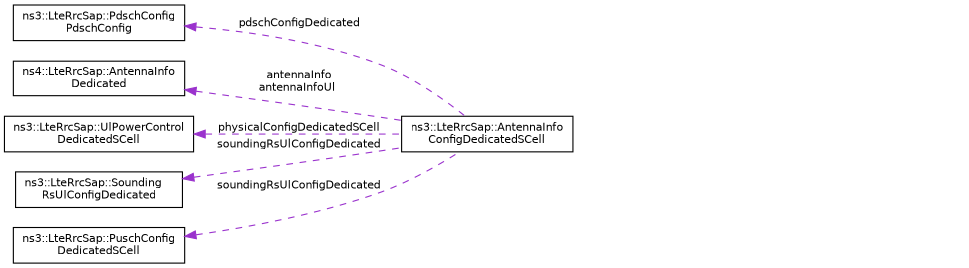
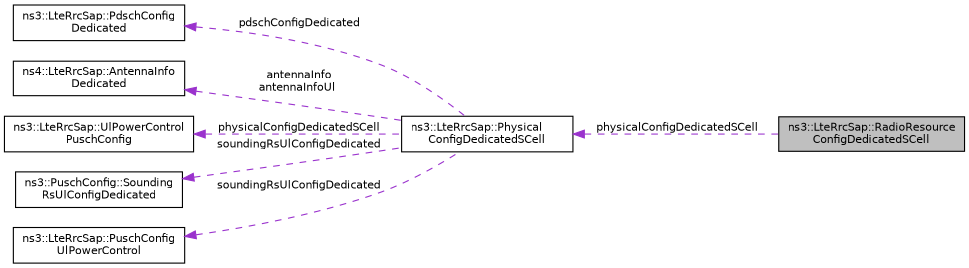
node "ns3::LteRrcSap::PdschConfig PdschConfig": label "ns3::LteRrcSap::PdschConfig PdschConfig" -> "ns3::LteRrcSap::PdschConfig Dedicated"
node "ns3::LteRrcSap::UlPowerControl DedicatedSCell": label "ns3::LteRrcSap::UlPowerControl DedicatedSCell" -> "ns3::LteRrcSap::UlPowerControl PuschConfig"
node "ns3::LteRrcSap::AntennaInfo ConfigDedicatedSCell": label "ns3::LteRrcSap::AntennaInfo ConfigDedicatedSCell" -> "ns3::LteRrcSap::Physical ConfigDedicatedSCell"
node "ns3::LteRrcSap::RadioResource ConfigDedicatedSCell": added
node "ns3::LteRrcSap::Sounding RsUlConfigDedicated": label "ns3::LteRrcSap::Sounding RsUlConfigDedicated" -> "ns3::PuschConfig::Sounding RsUlConfigDedicated"
node "ns3::LteRrcSap::PuschConfig DedicatedSCell": label "ns3::LteRrcSap::PuschConfig DedicatedSCell" -> "ns3::LteRrcSap::PuschConfig UlPowerControl"
